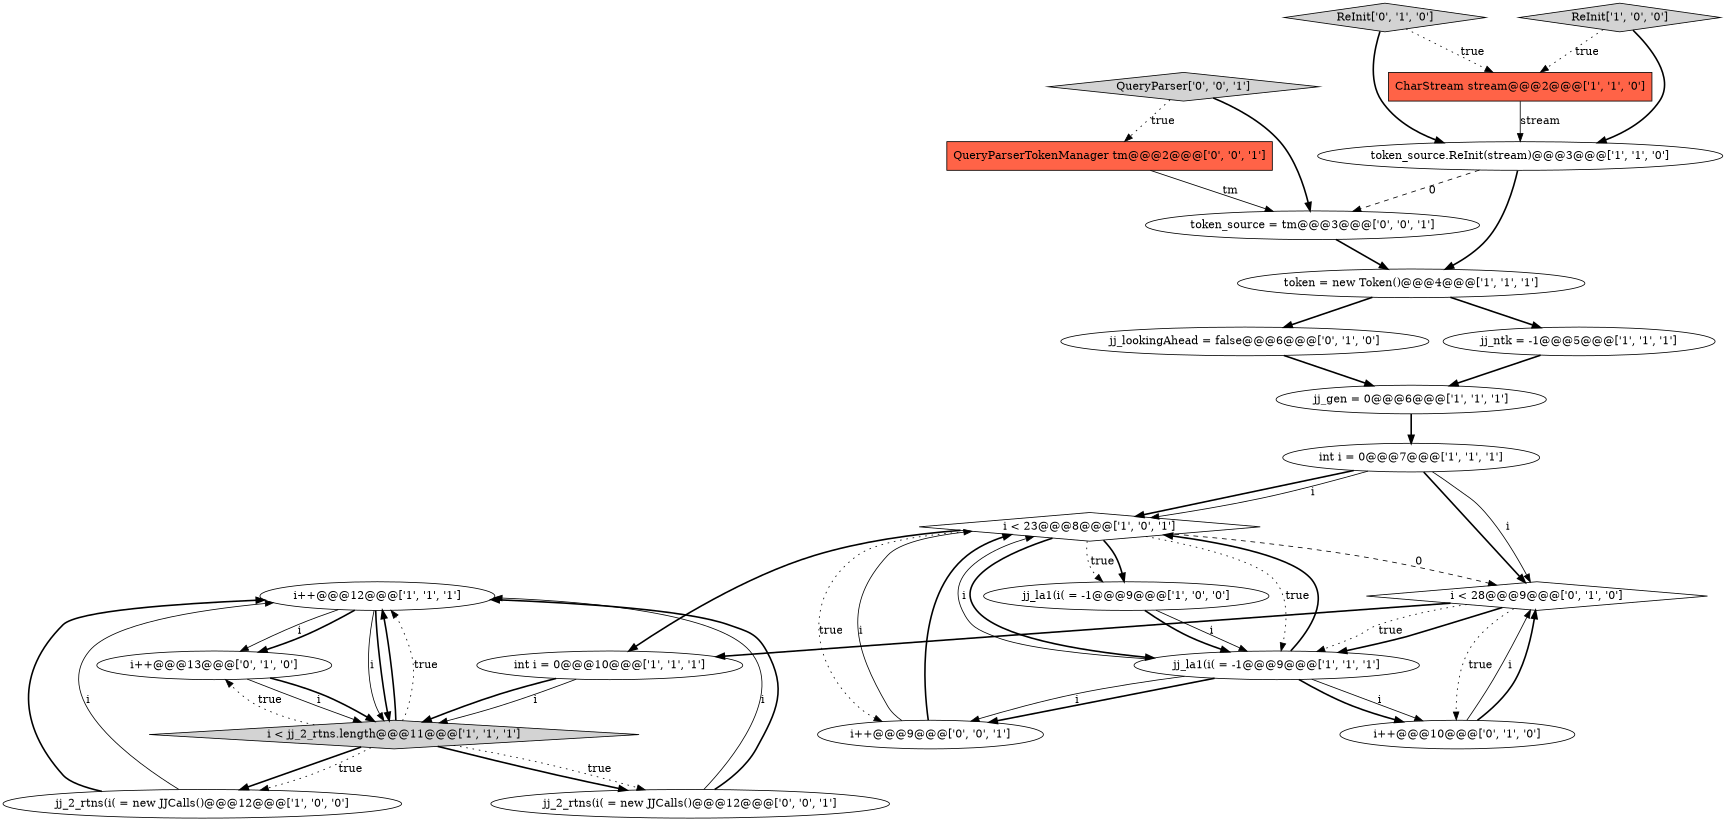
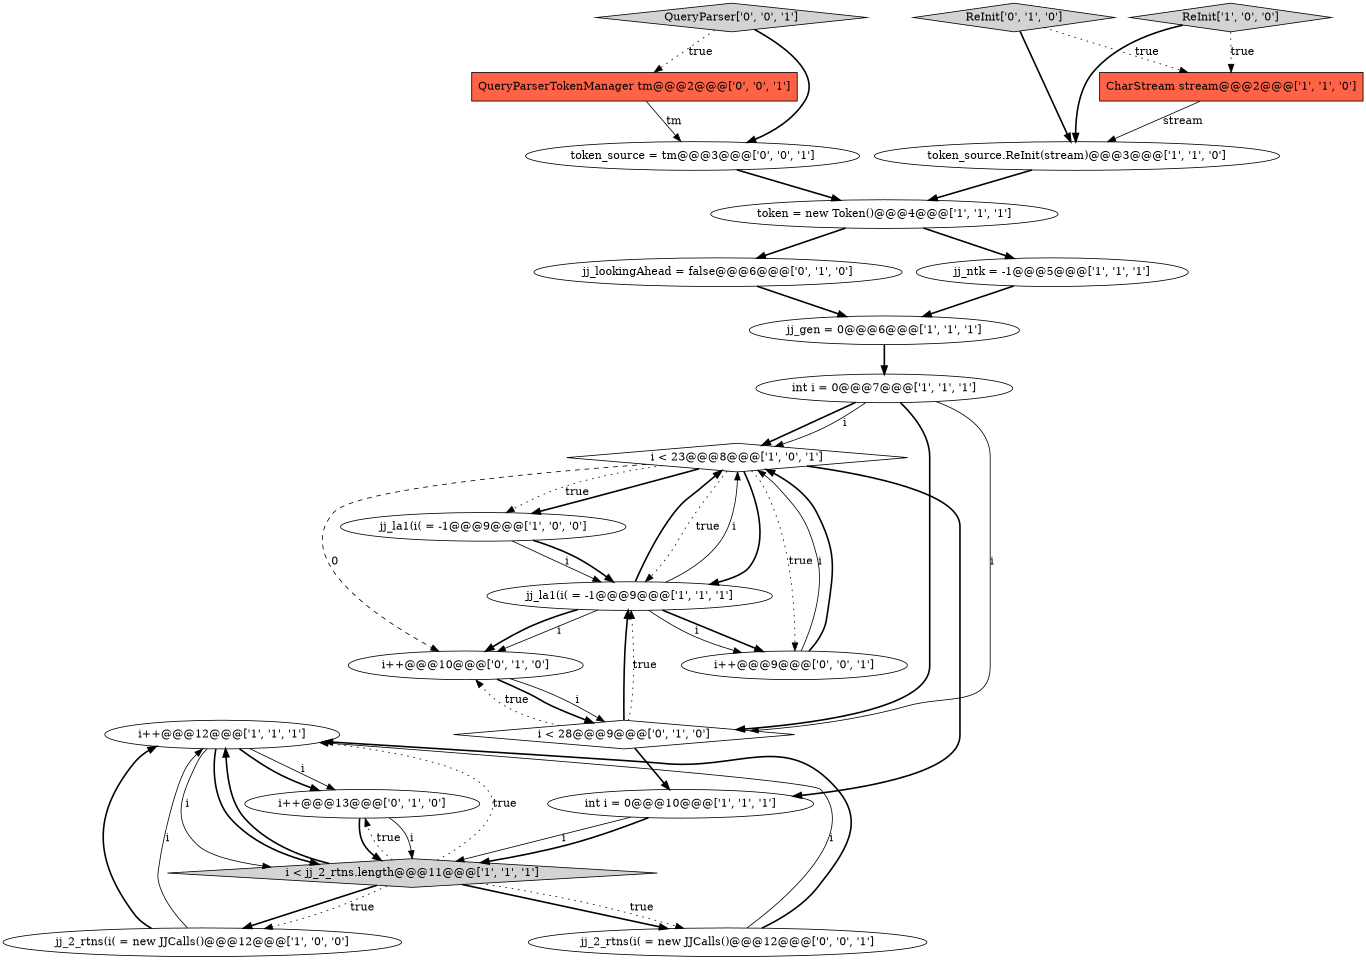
edge "token_source.ReInit(stream)@@@3@@@['1', '1', '0']" -> "token_source = tm@@@3@@@['0', '0', '1']": removed, label "0"
edge "i < 23@@@8@@@['1', '0', '1']" -> "i < 28@@@9@@@['0', '1', '0']": now "i < 23@@@8@@@['1', '0', '1']" -> "i++@@@10@@@['0', '1', '0']"
